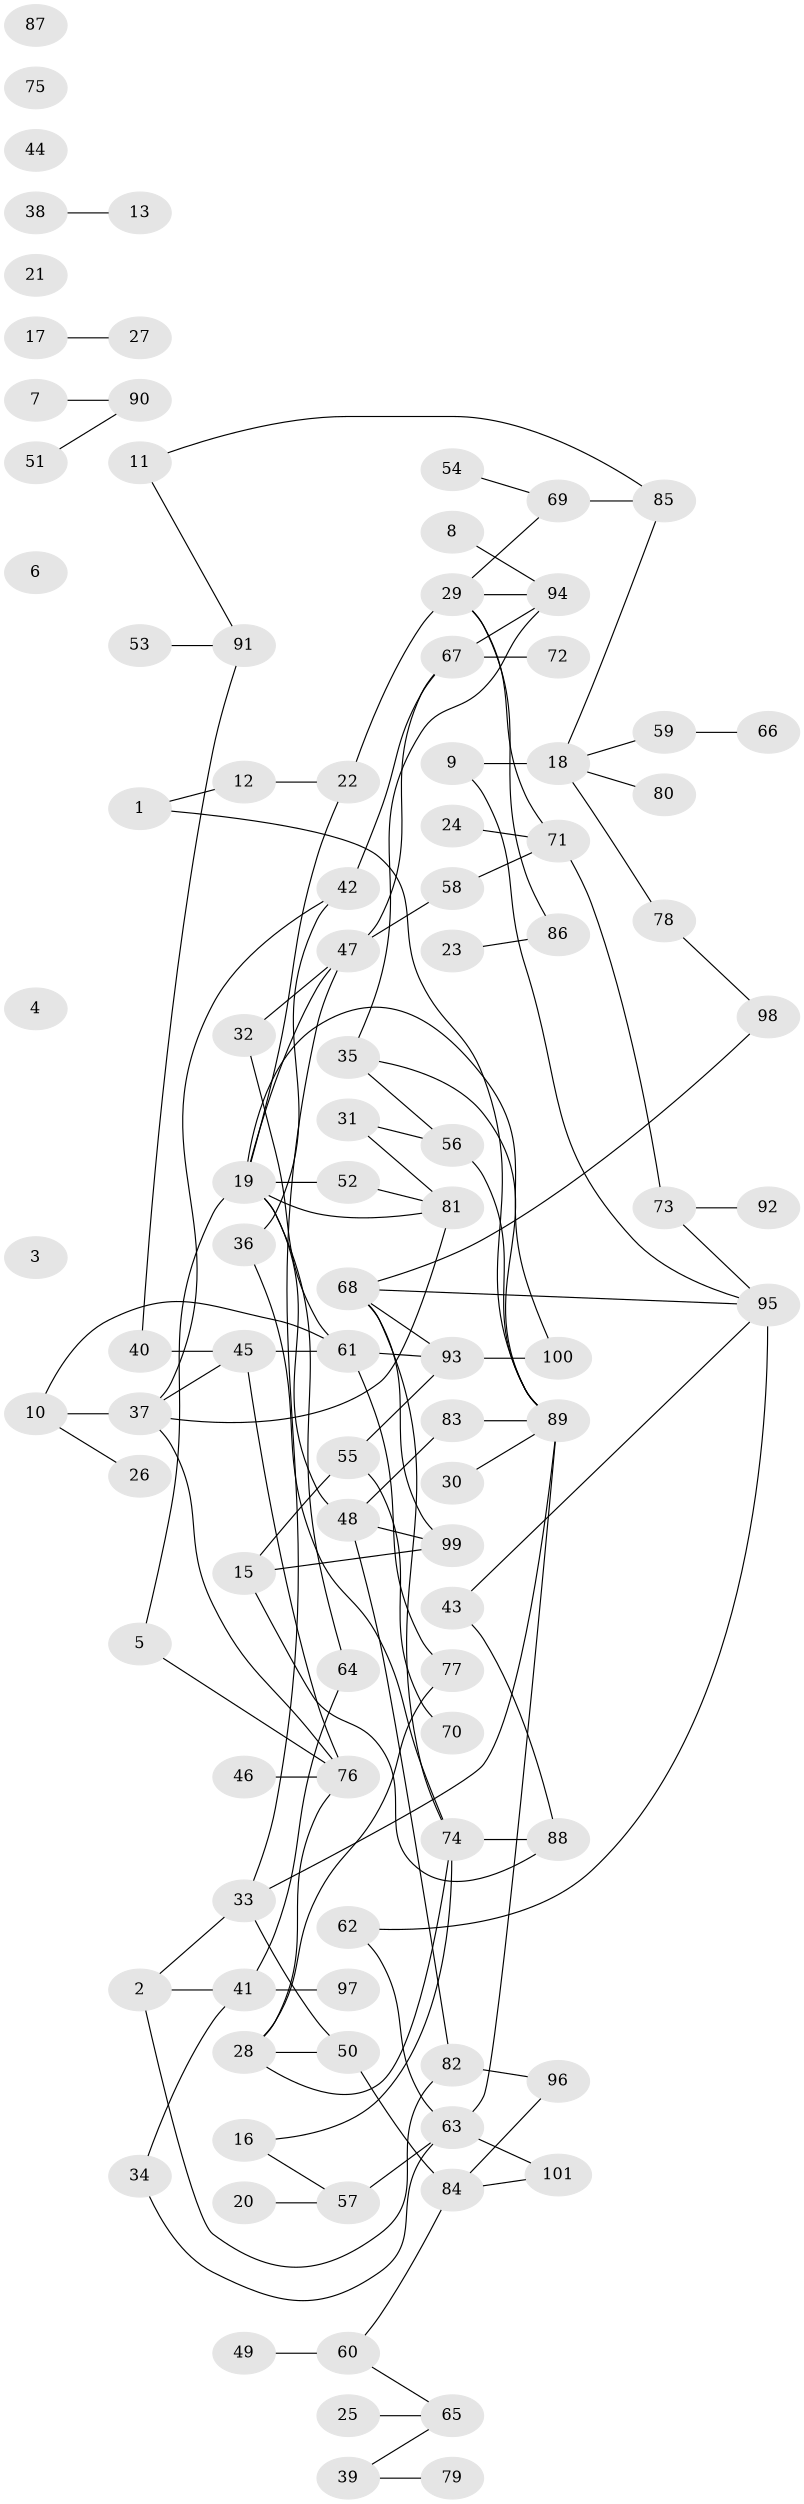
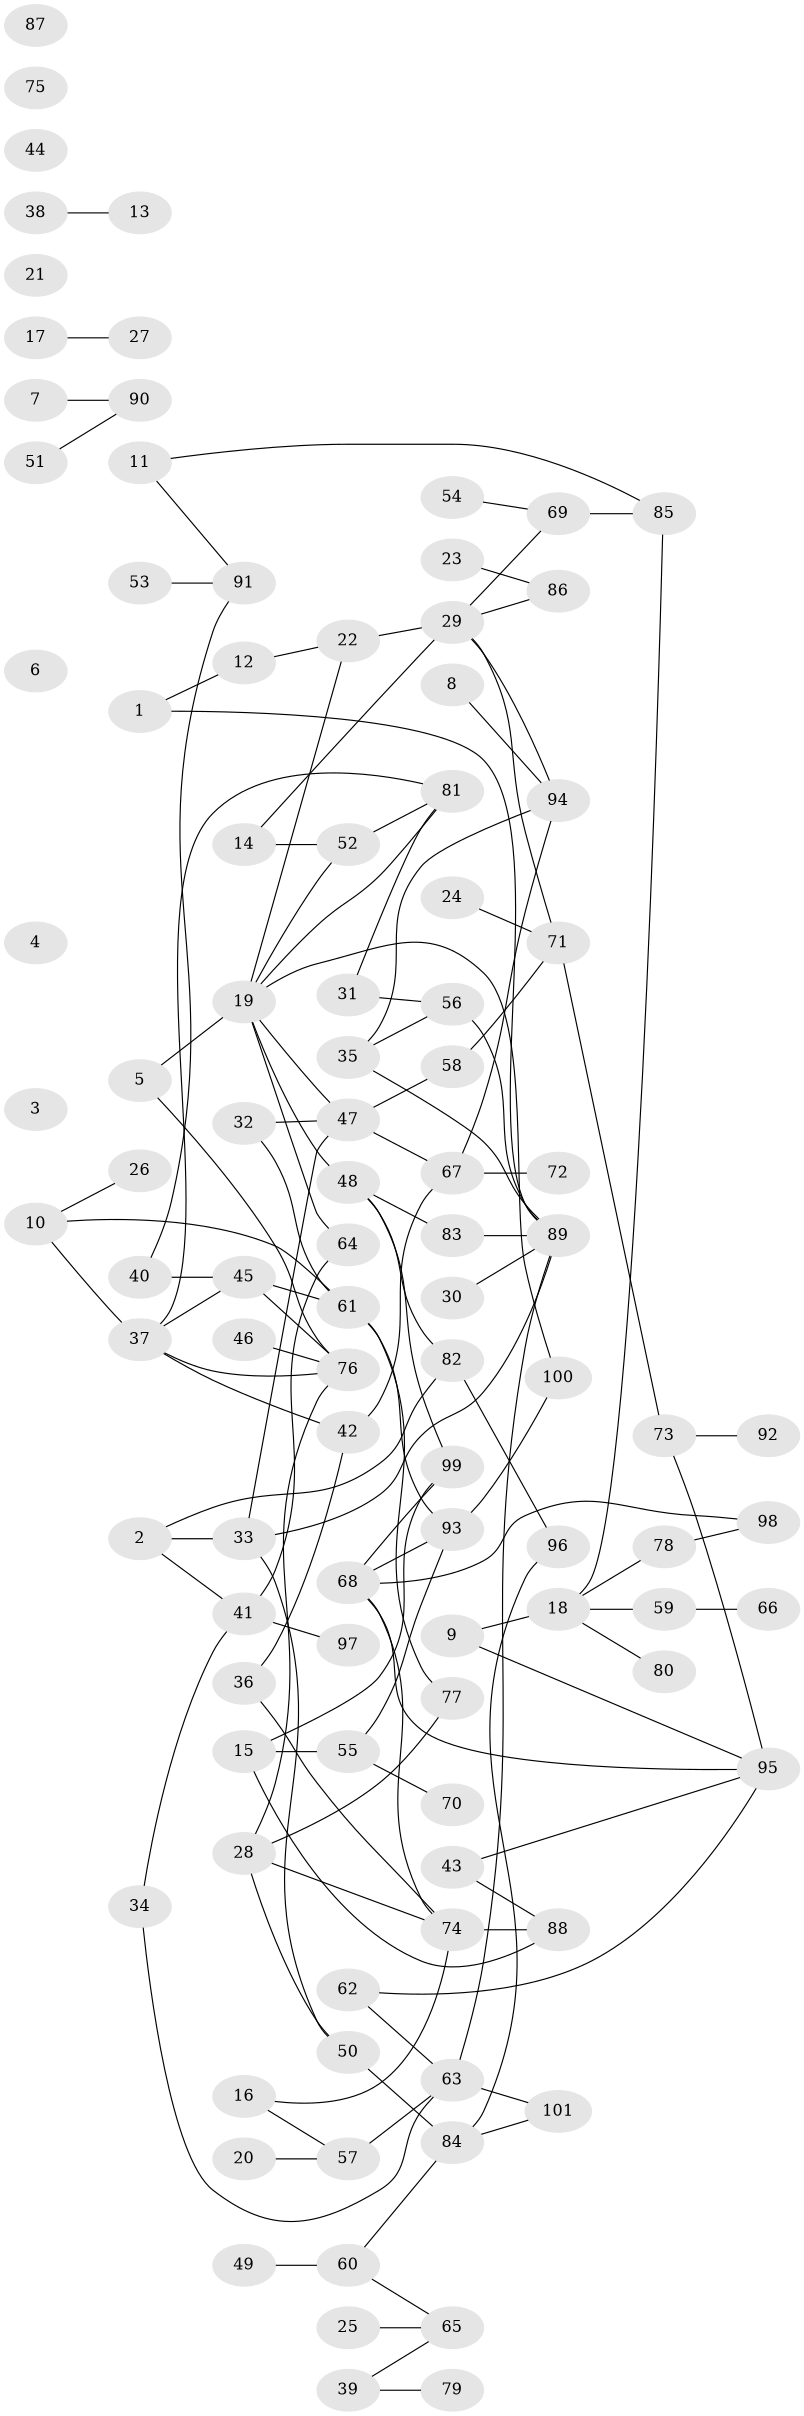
node "14": added
